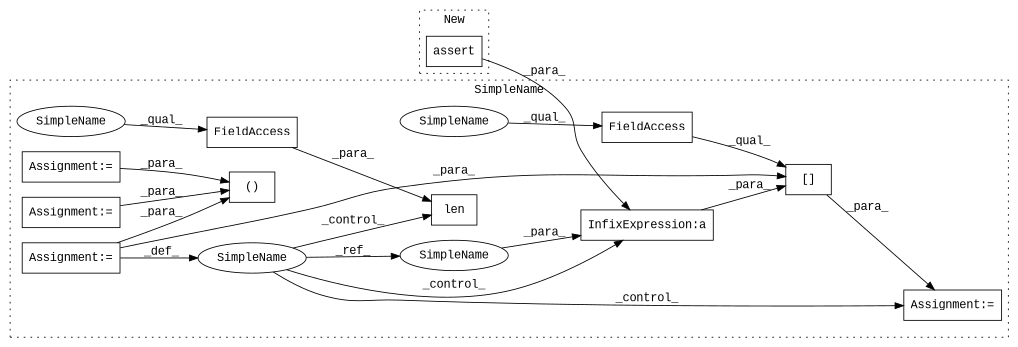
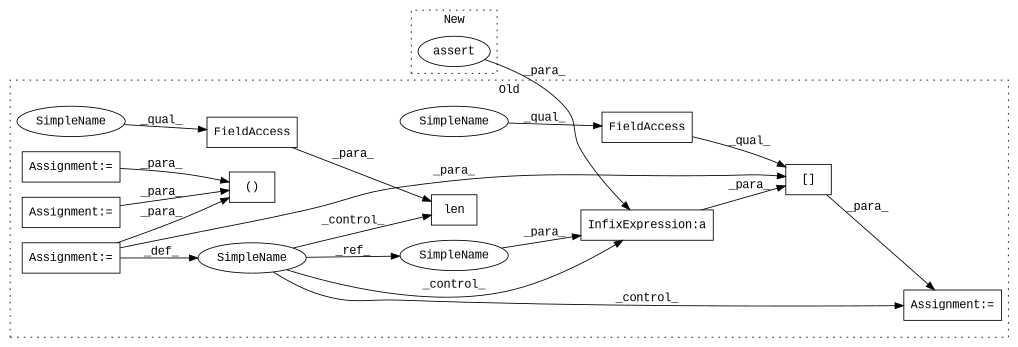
node "assert": shape box -> ellipse
cluster "SimpleName": label "SimpleName" -> "Old"
